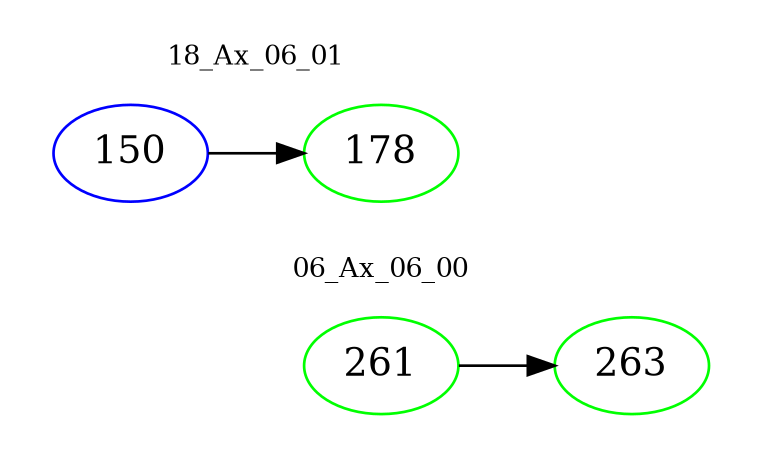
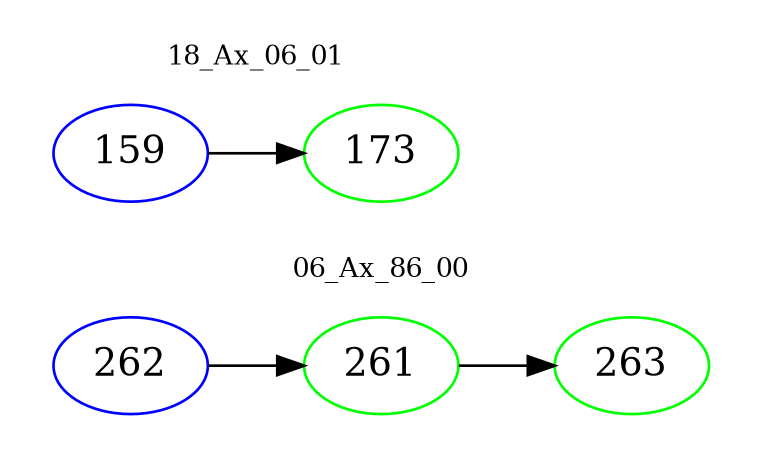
node "150": label "150" -> "159"
node "178": label "178" -> "173"
cluster "06_Ax_06_00": label "06_Ax_06_00" -> "06_Ax_86_00"
node "262": added
